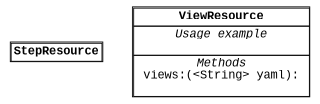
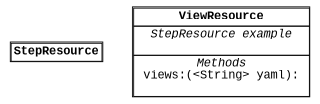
node "ViewResource": text "Usage example" -> "StepResource example"
